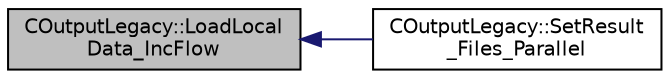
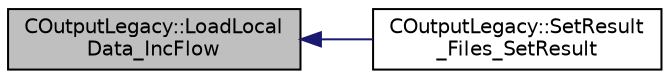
node "COutputLegacy::SetResult _Files_Parallel": label "COutputLegacy::SetResult _Files_Parallel" -> "COutputLegacy::SetResult _Files_SetResult"
